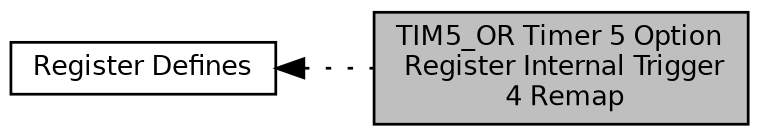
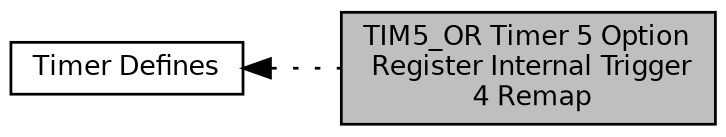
node "Register Defines": label "Register Defines" -> "Timer Defines"
